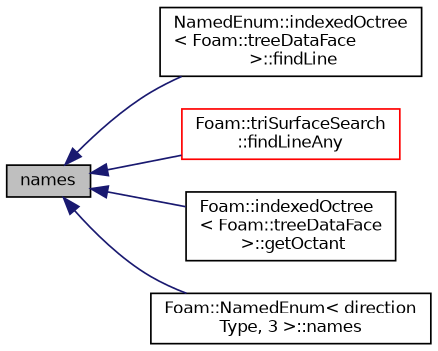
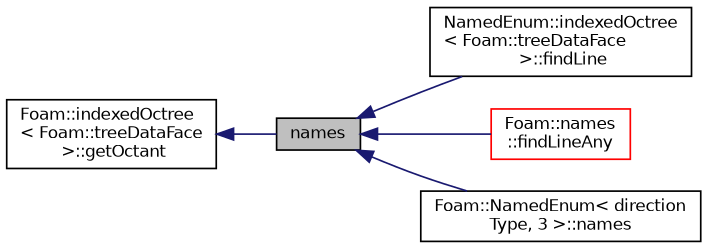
node "Foam::triSurfaceSearch ::findLineAny": label "Foam::triSurfaceSearch ::findLineAny" -> "Foam::names ::findLineAny"
edge "Foam::indexedOctree < Foam::treeDataFace >::getOctant" -> "names": reversed
